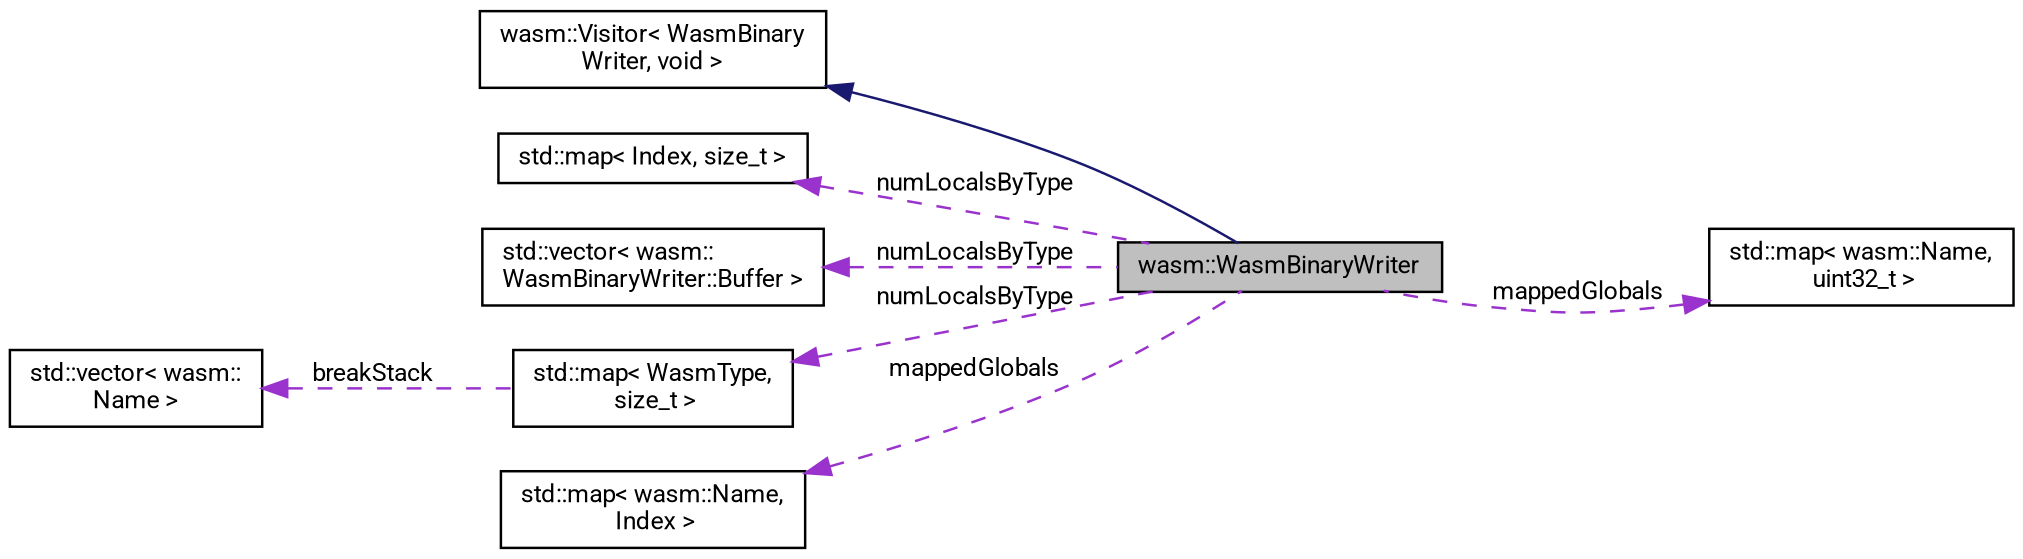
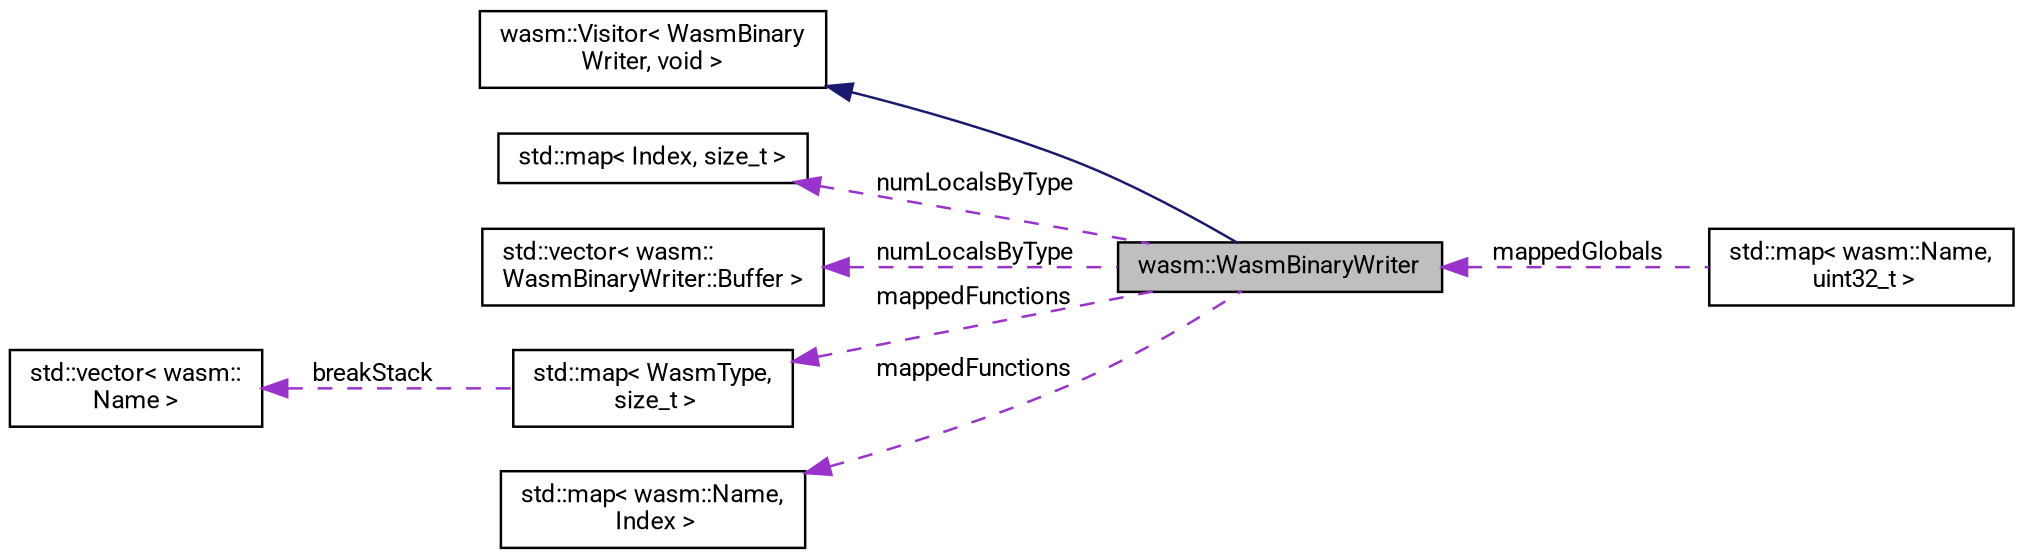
edge "wasm::WasmBinaryWriter" -> "std::map< WasmType, size_t >": label " numLocalsByType" -> " mappedFunctions"
edge "wasm::WasmBinaryWriter" -> "std::map< wasm::Name, uint32_t >": reversed
edge "wasm::WasmBinaryWriter" -> "std::map< wasm::Name, Index >": label " mappedGlobals" -> " mappedFunctions"
